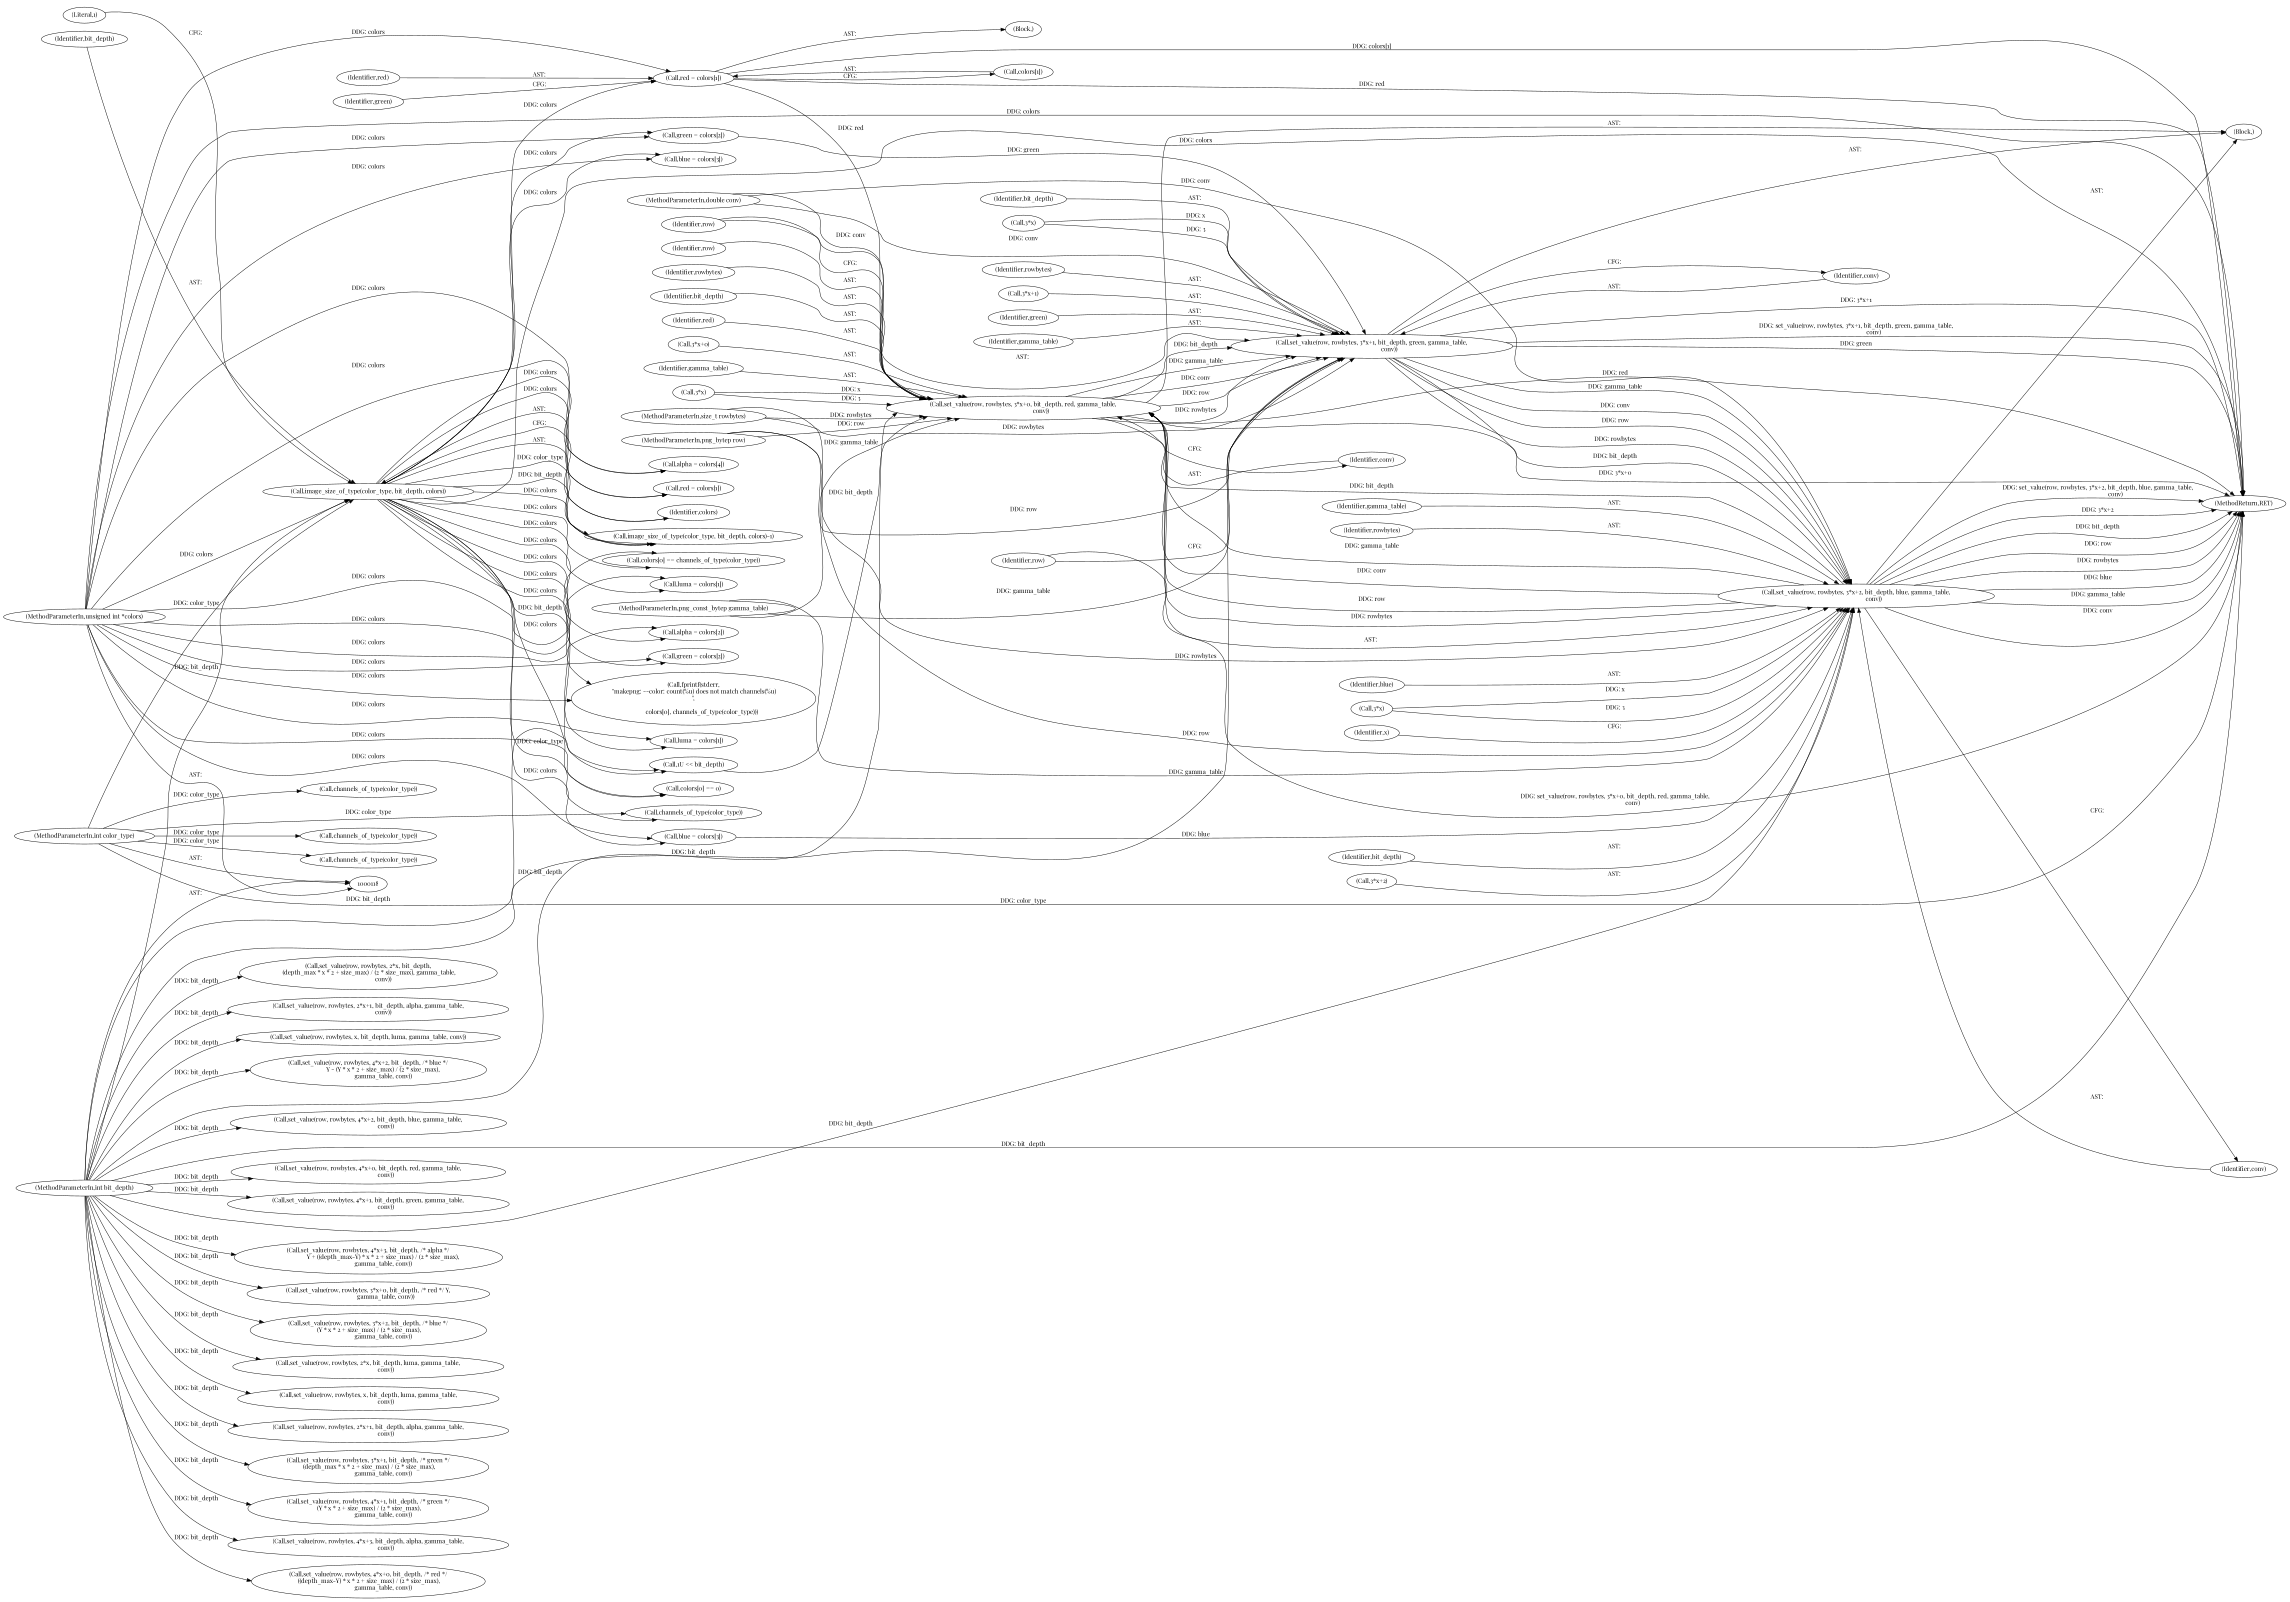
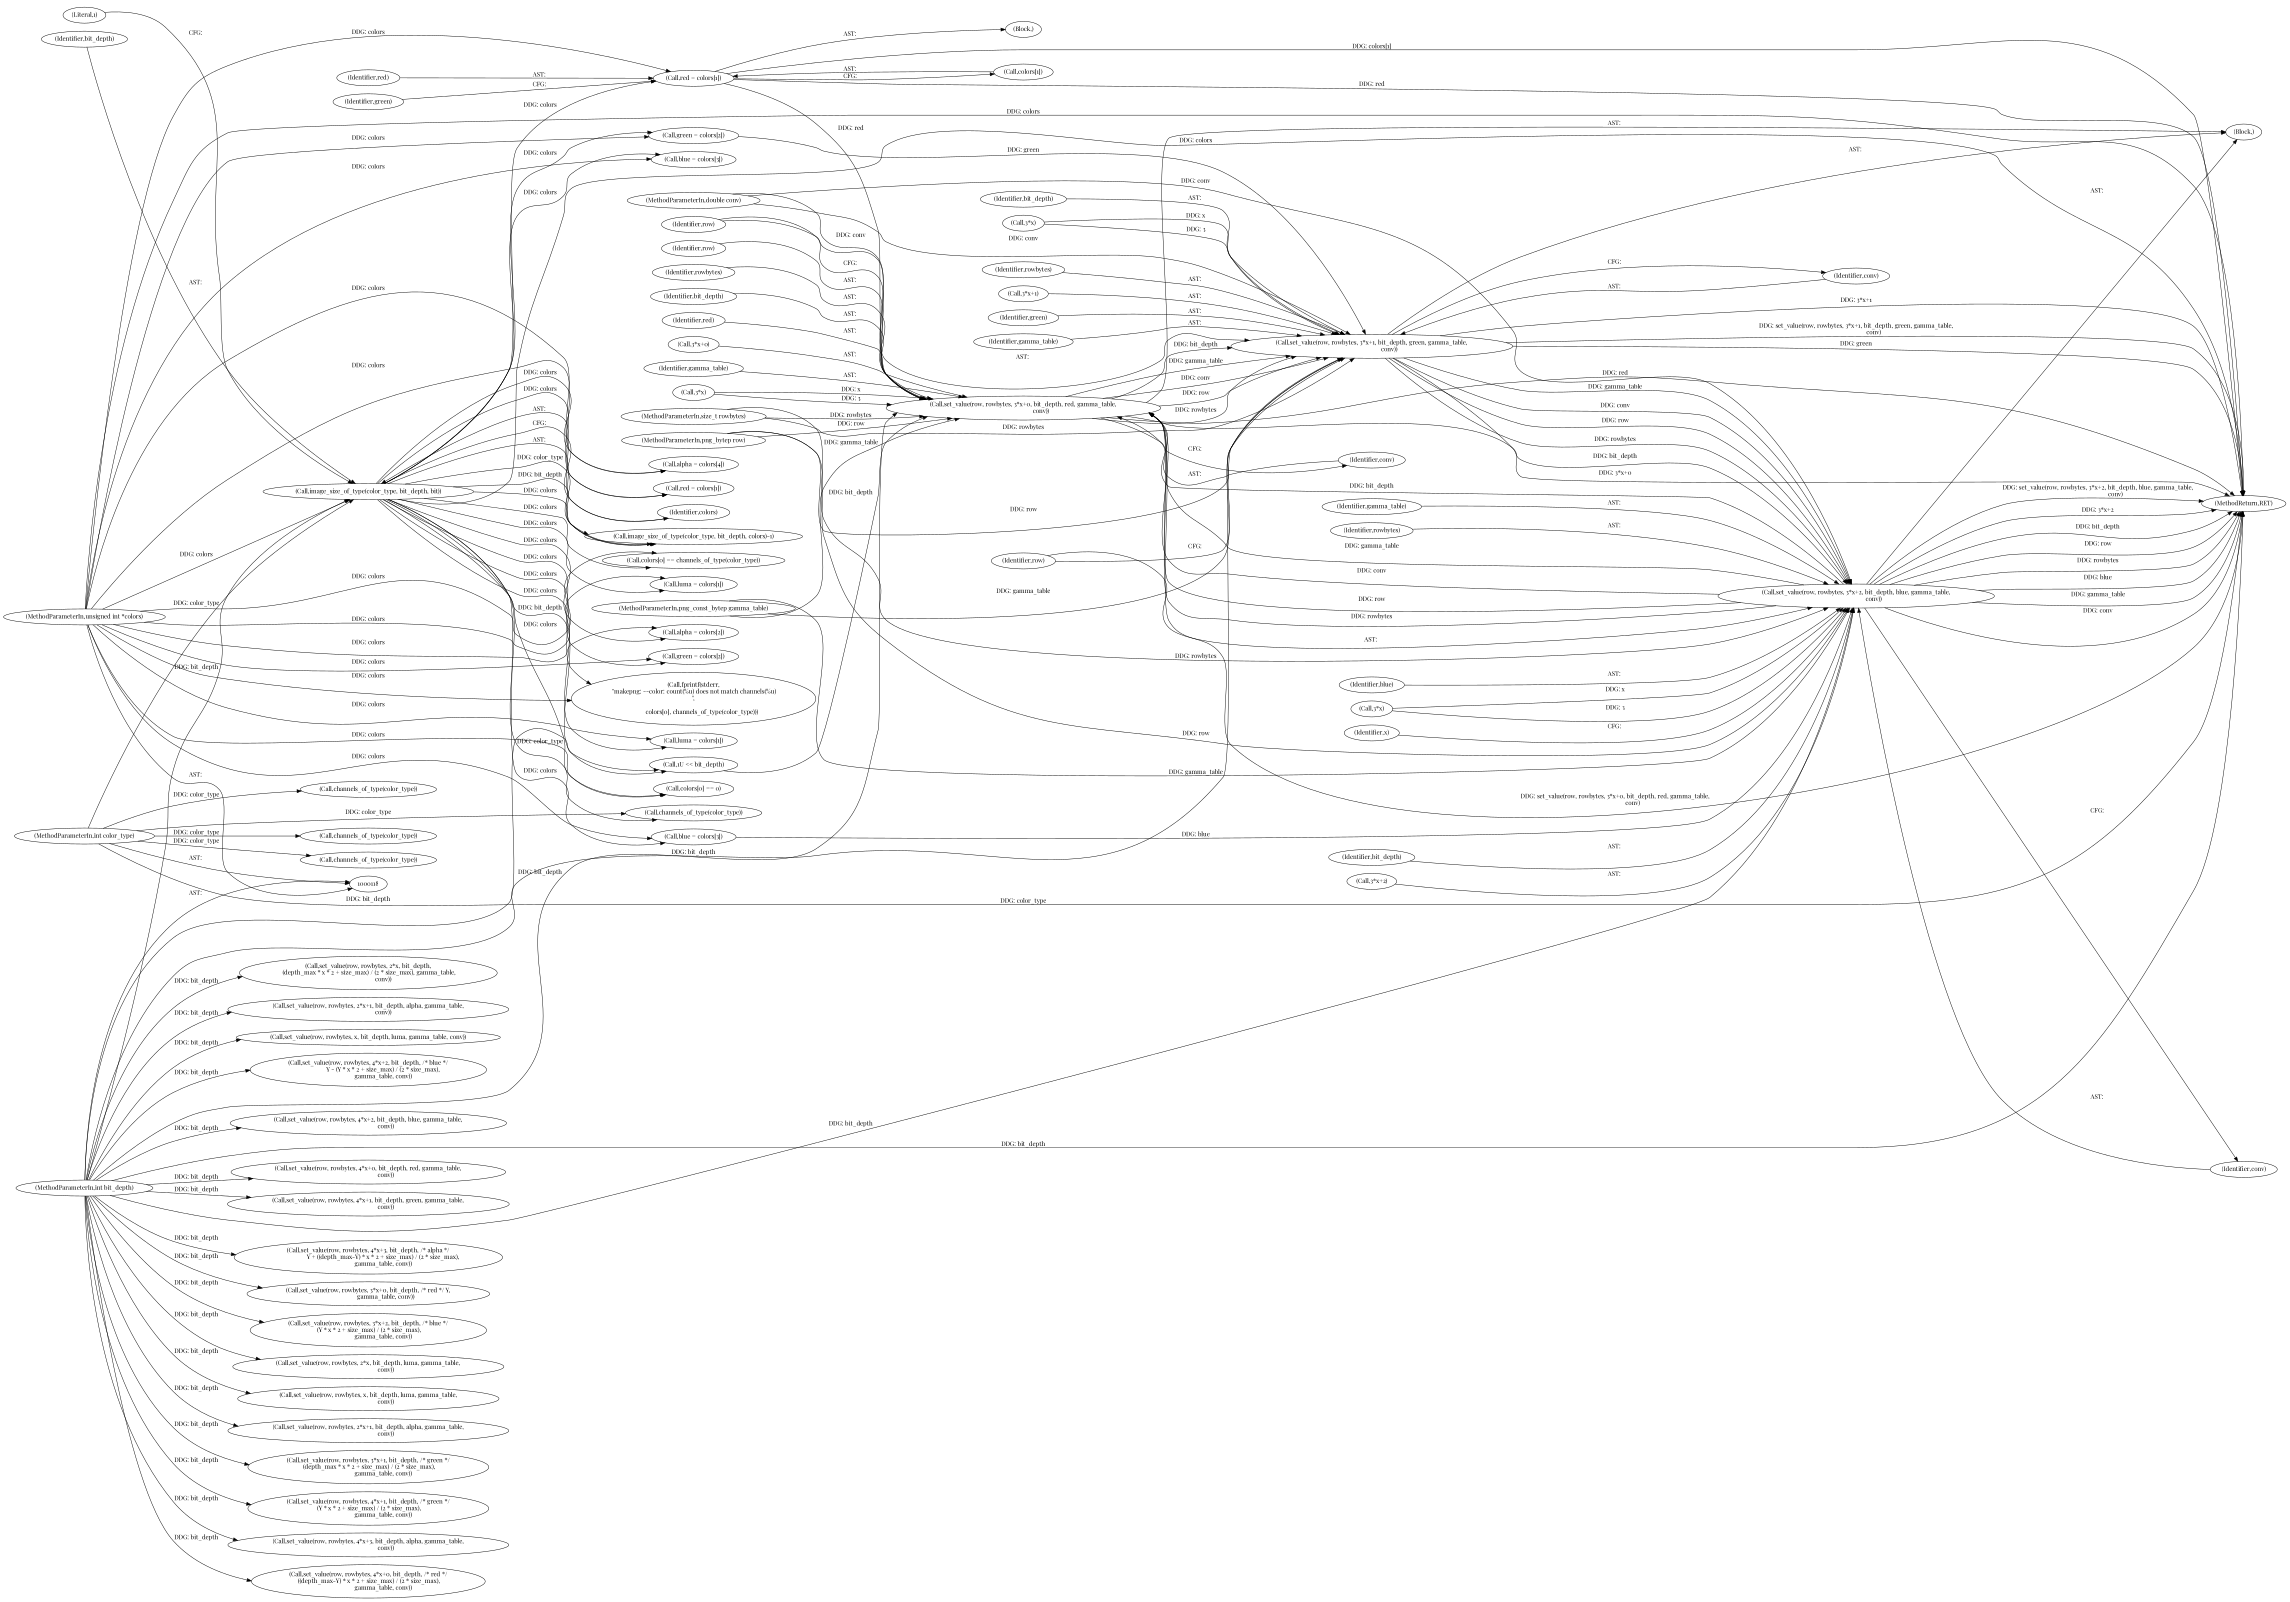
node "(Call,image_size_of_type(color_type, bit_depth, colors))": label "(Call,image_size_of_type(color_type, bit_depth, colors))" -> "(Call,image_size_of_type(color_type, bit_depth, bit))"
